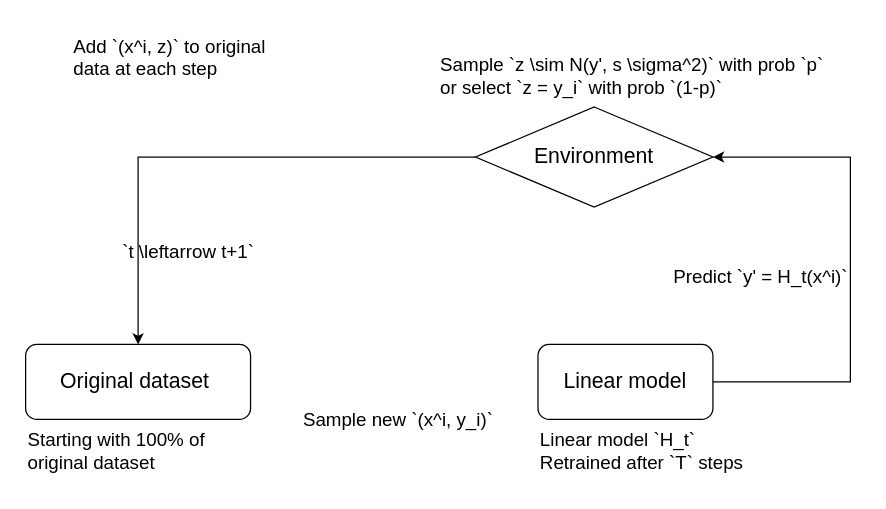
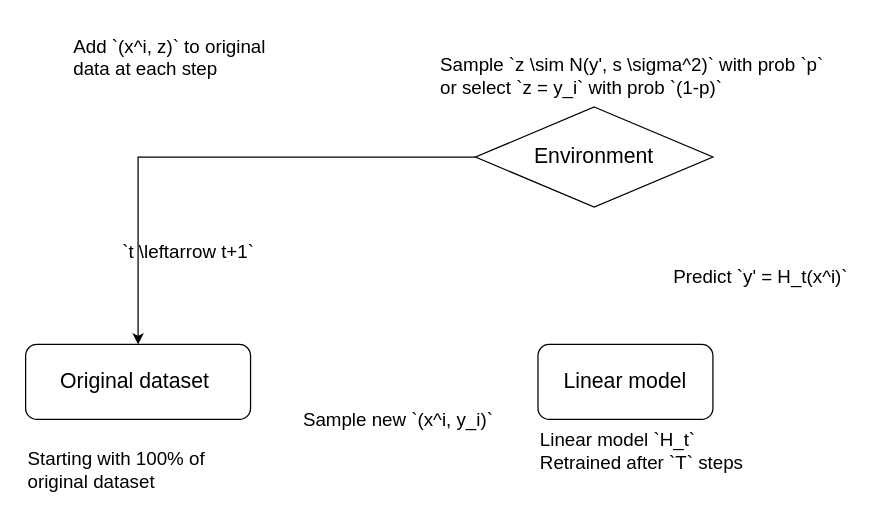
edge "Linear model" -> "Environment": removed
node "Starting with 100% of original dataset": moved (132, 451) -> (132, 469)
